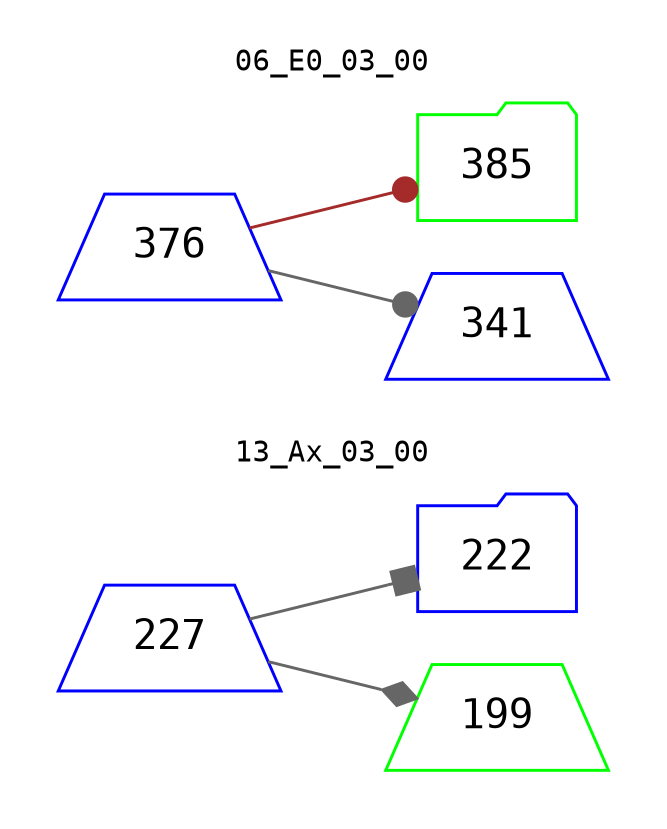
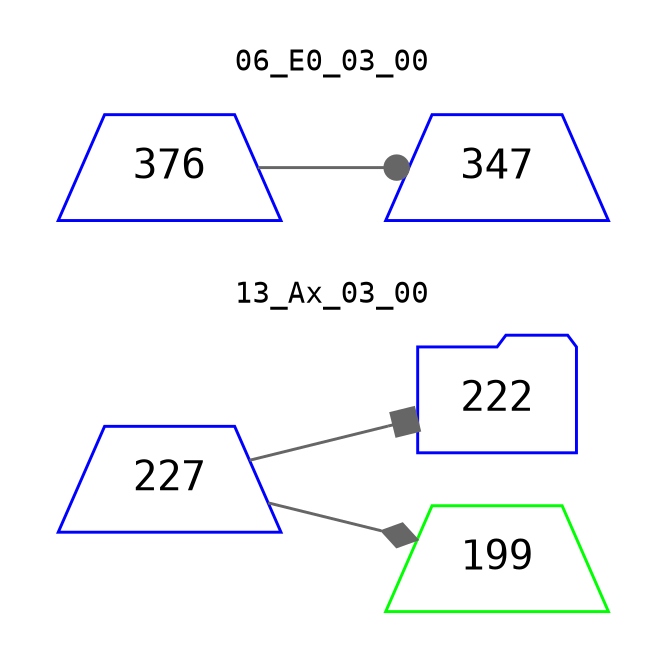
node "385": removed
node "341": label "341" -> "347"
